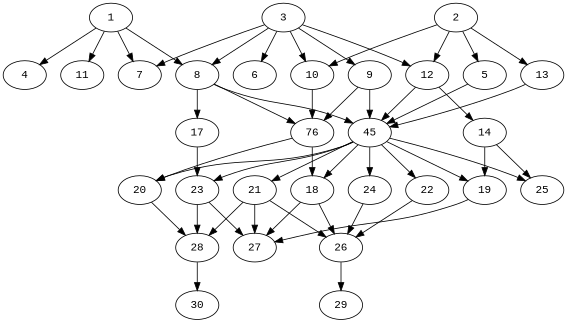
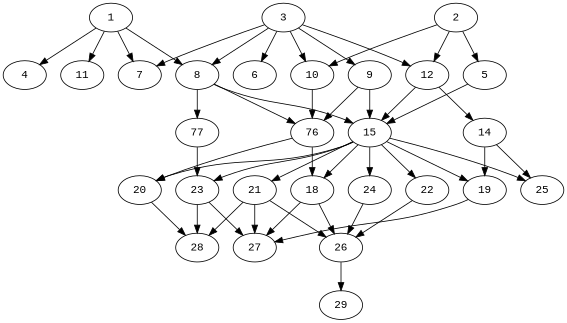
node "13": removed
node "17": label "17" -> "77"
node "45": label "45" -> "15"
node "30": removed
